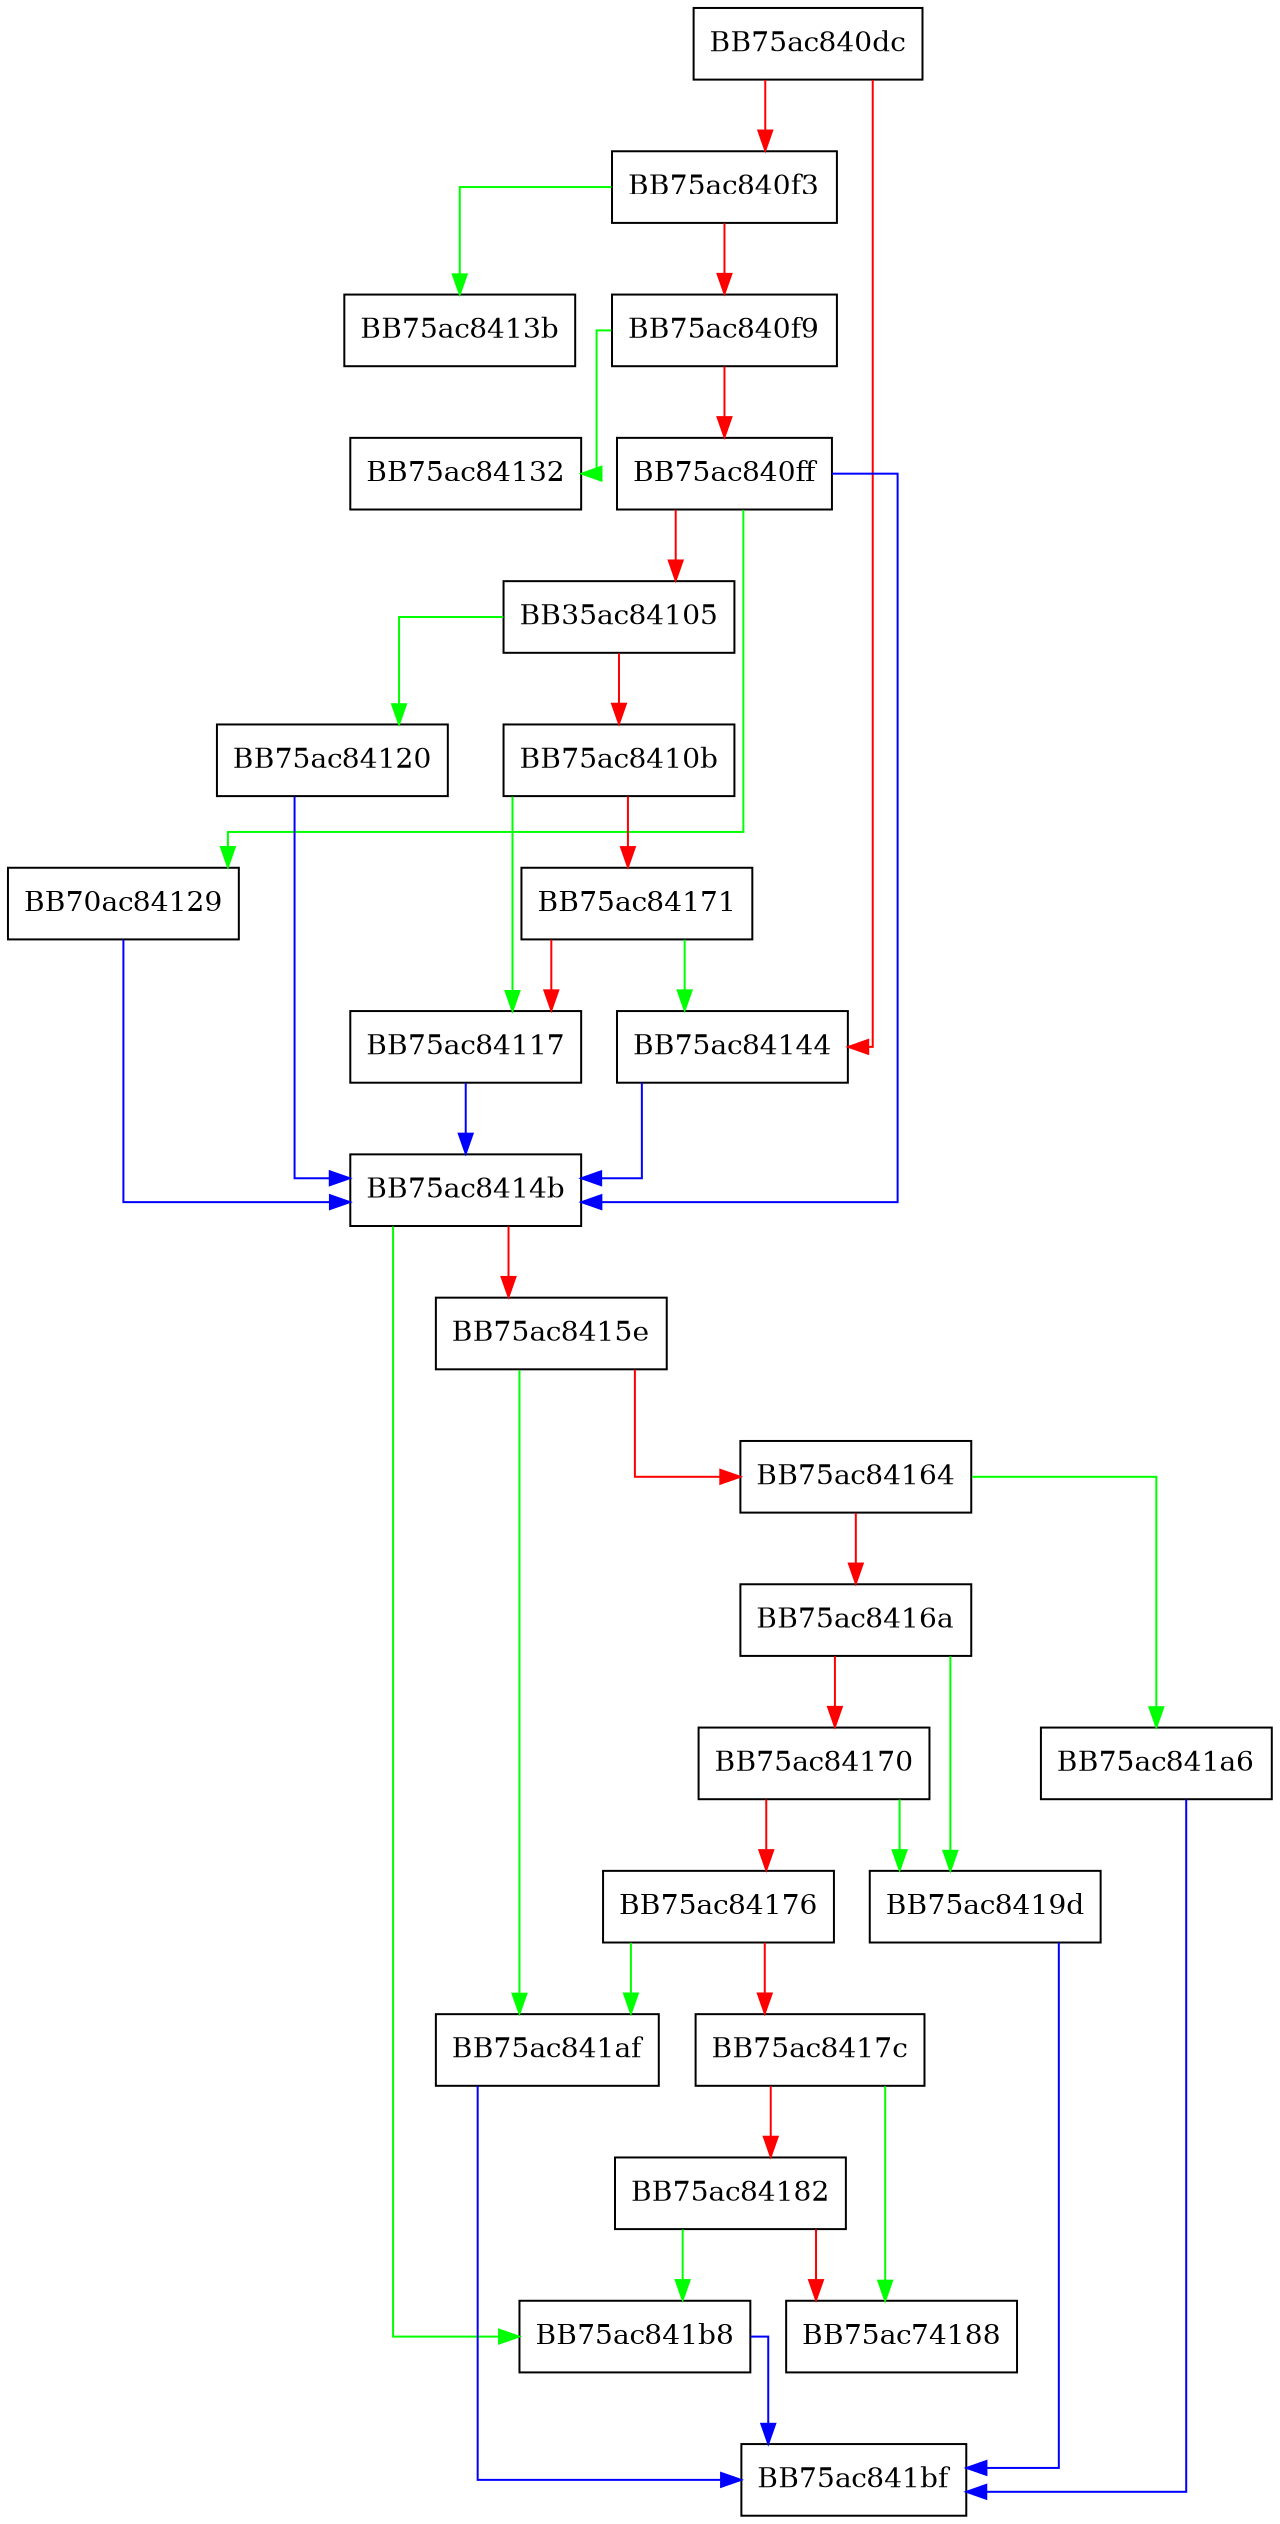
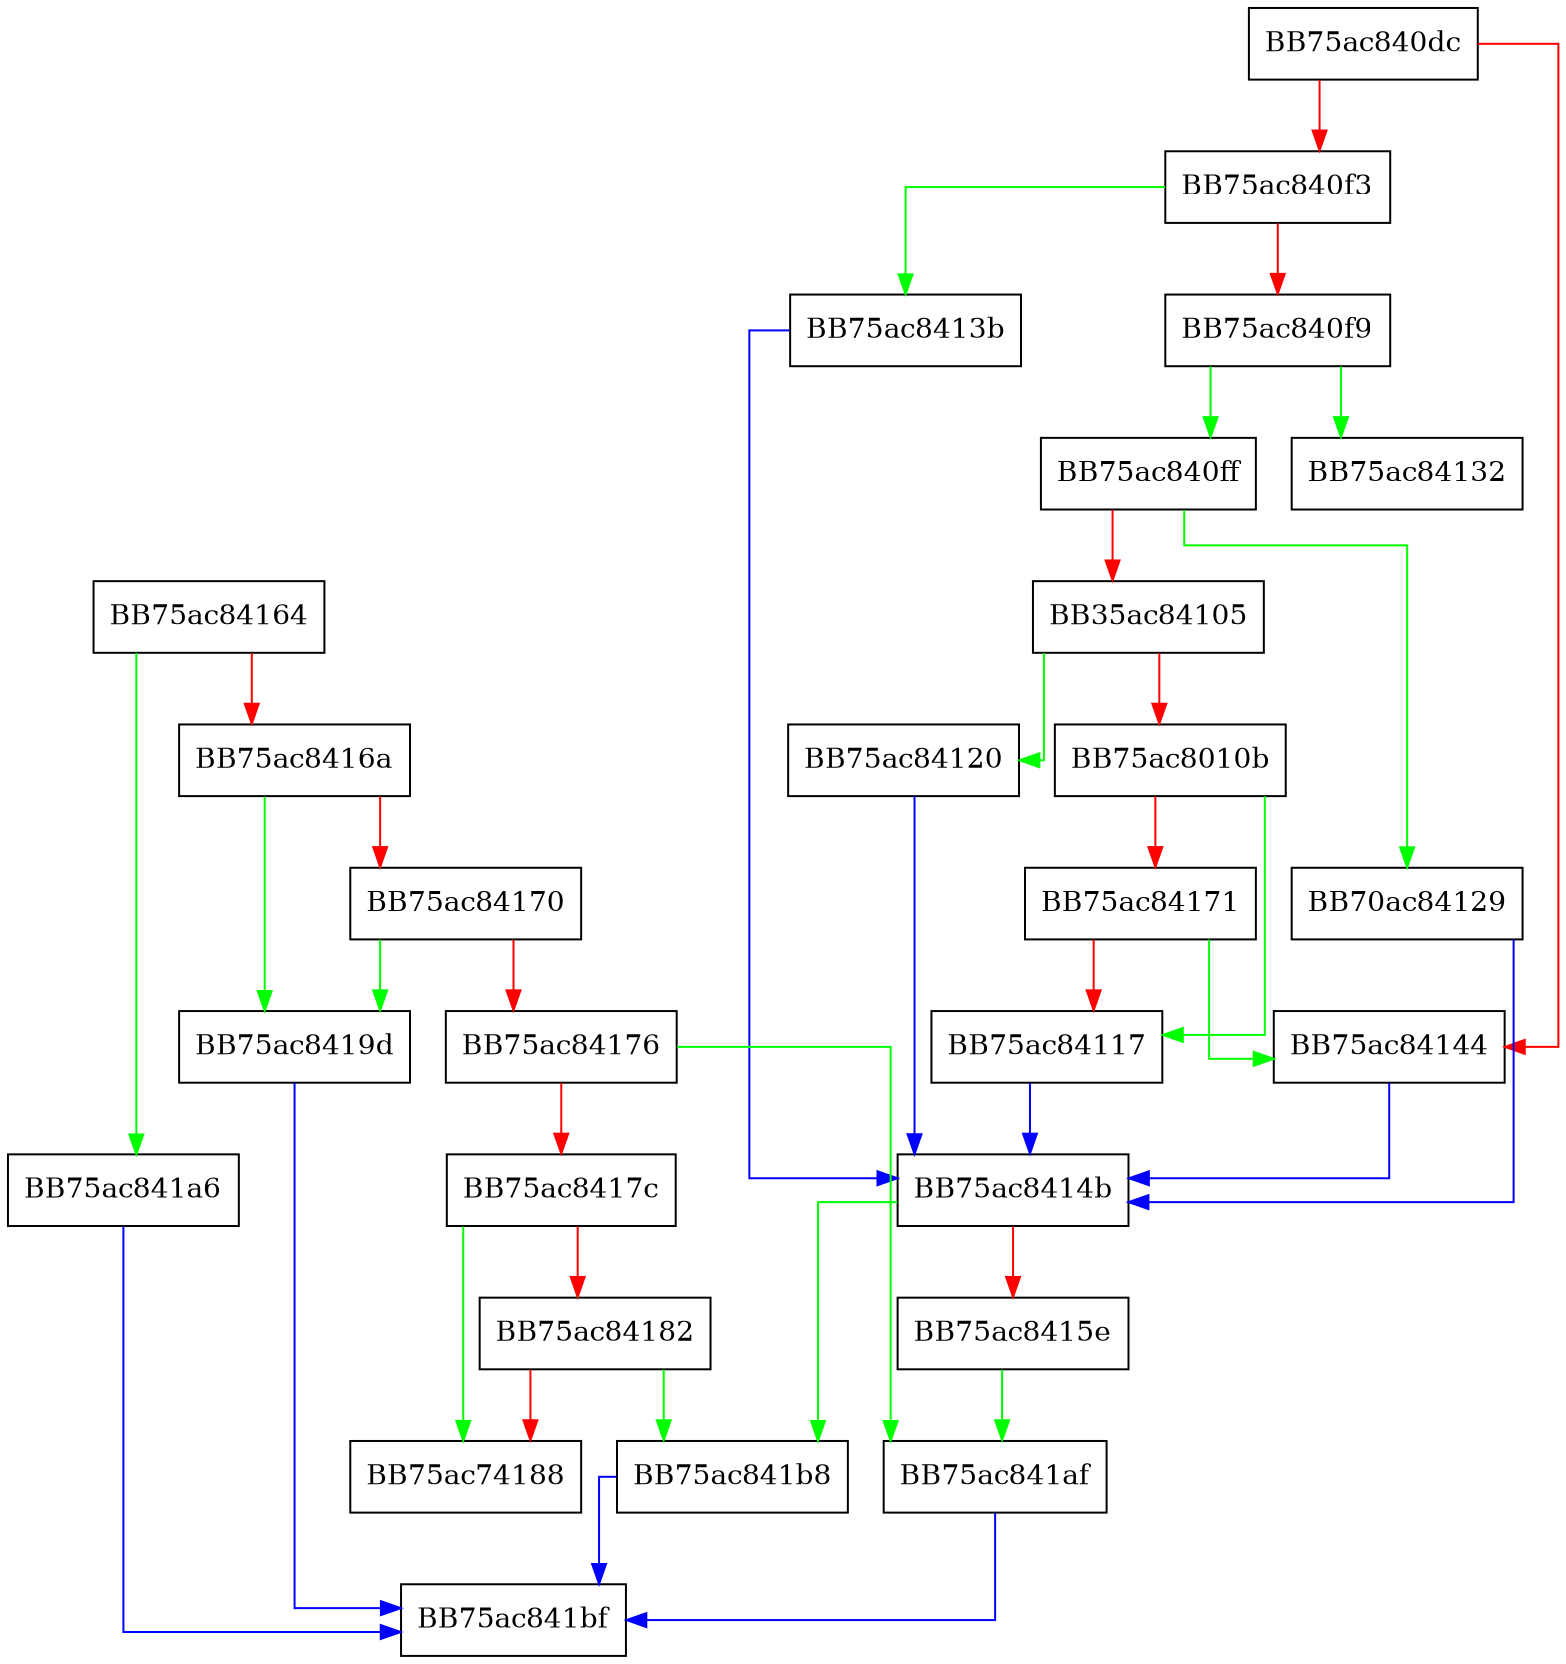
edge "BB75ac840f9" -> "BB75ac840ff": color red -> green
node "BB75ac8410b": label "BB75ac8410b" -> "BB75ac8010b"
edge "BB75ac840ff" -> "BB75ac8414b": now "BB75ac8413b" -> "BB75ac8414b"
edge "BB75ac8415e" -> "BB75ac84164": removed
